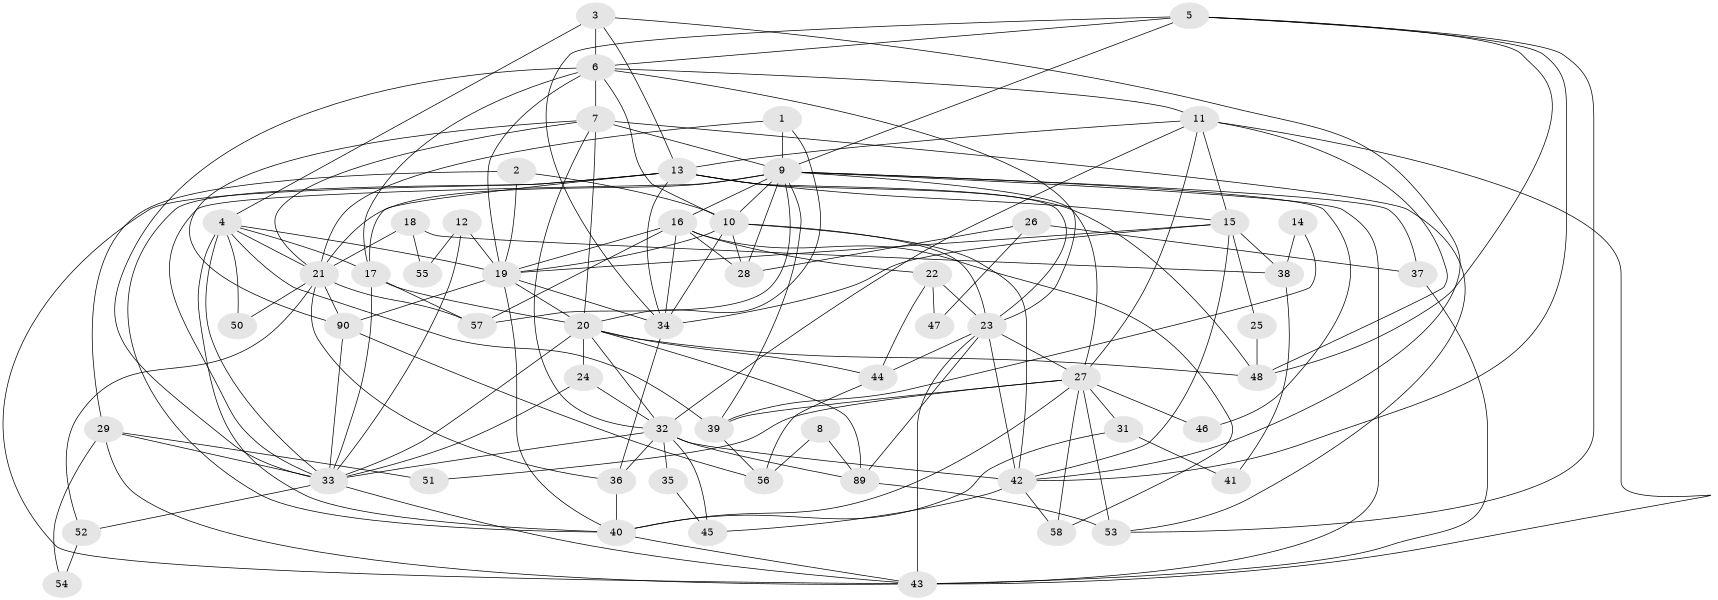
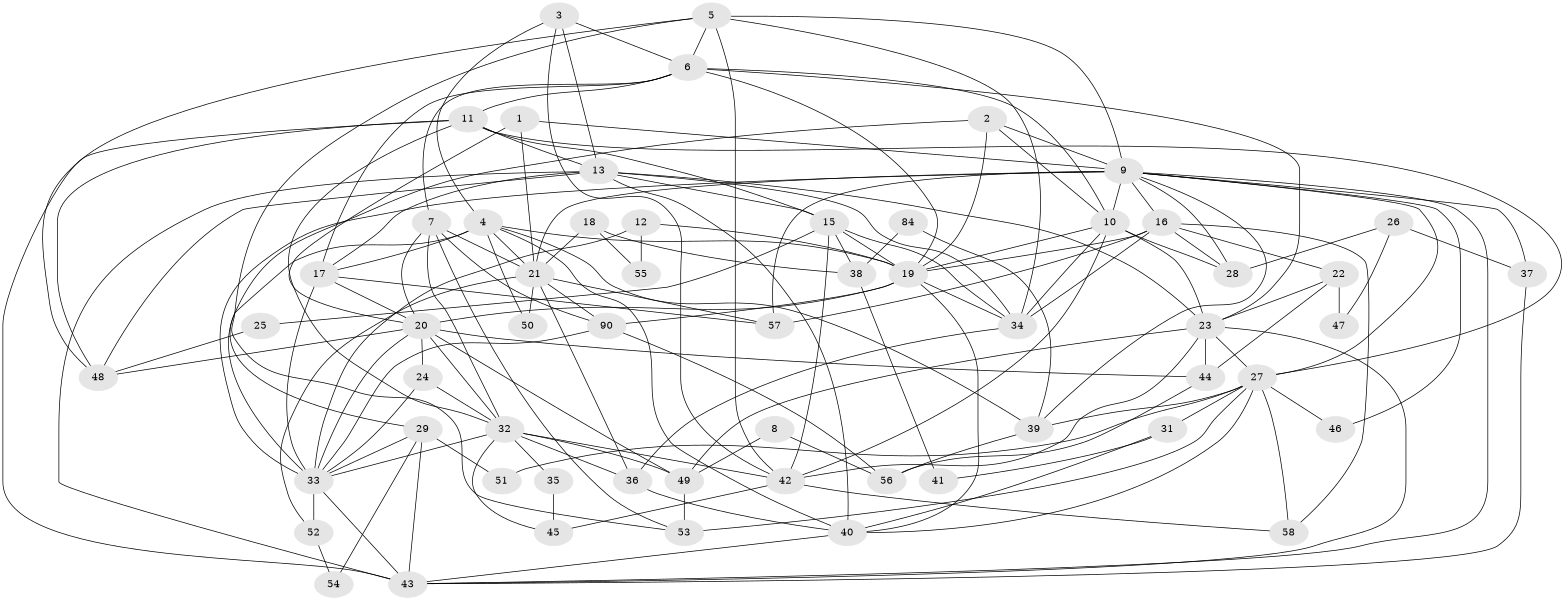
edge "7" -- "9": now "2" -- "9"
edge "6" -- "33": removed
node "14": label "14" -> "84"
node "89": label "89" -> "49"
